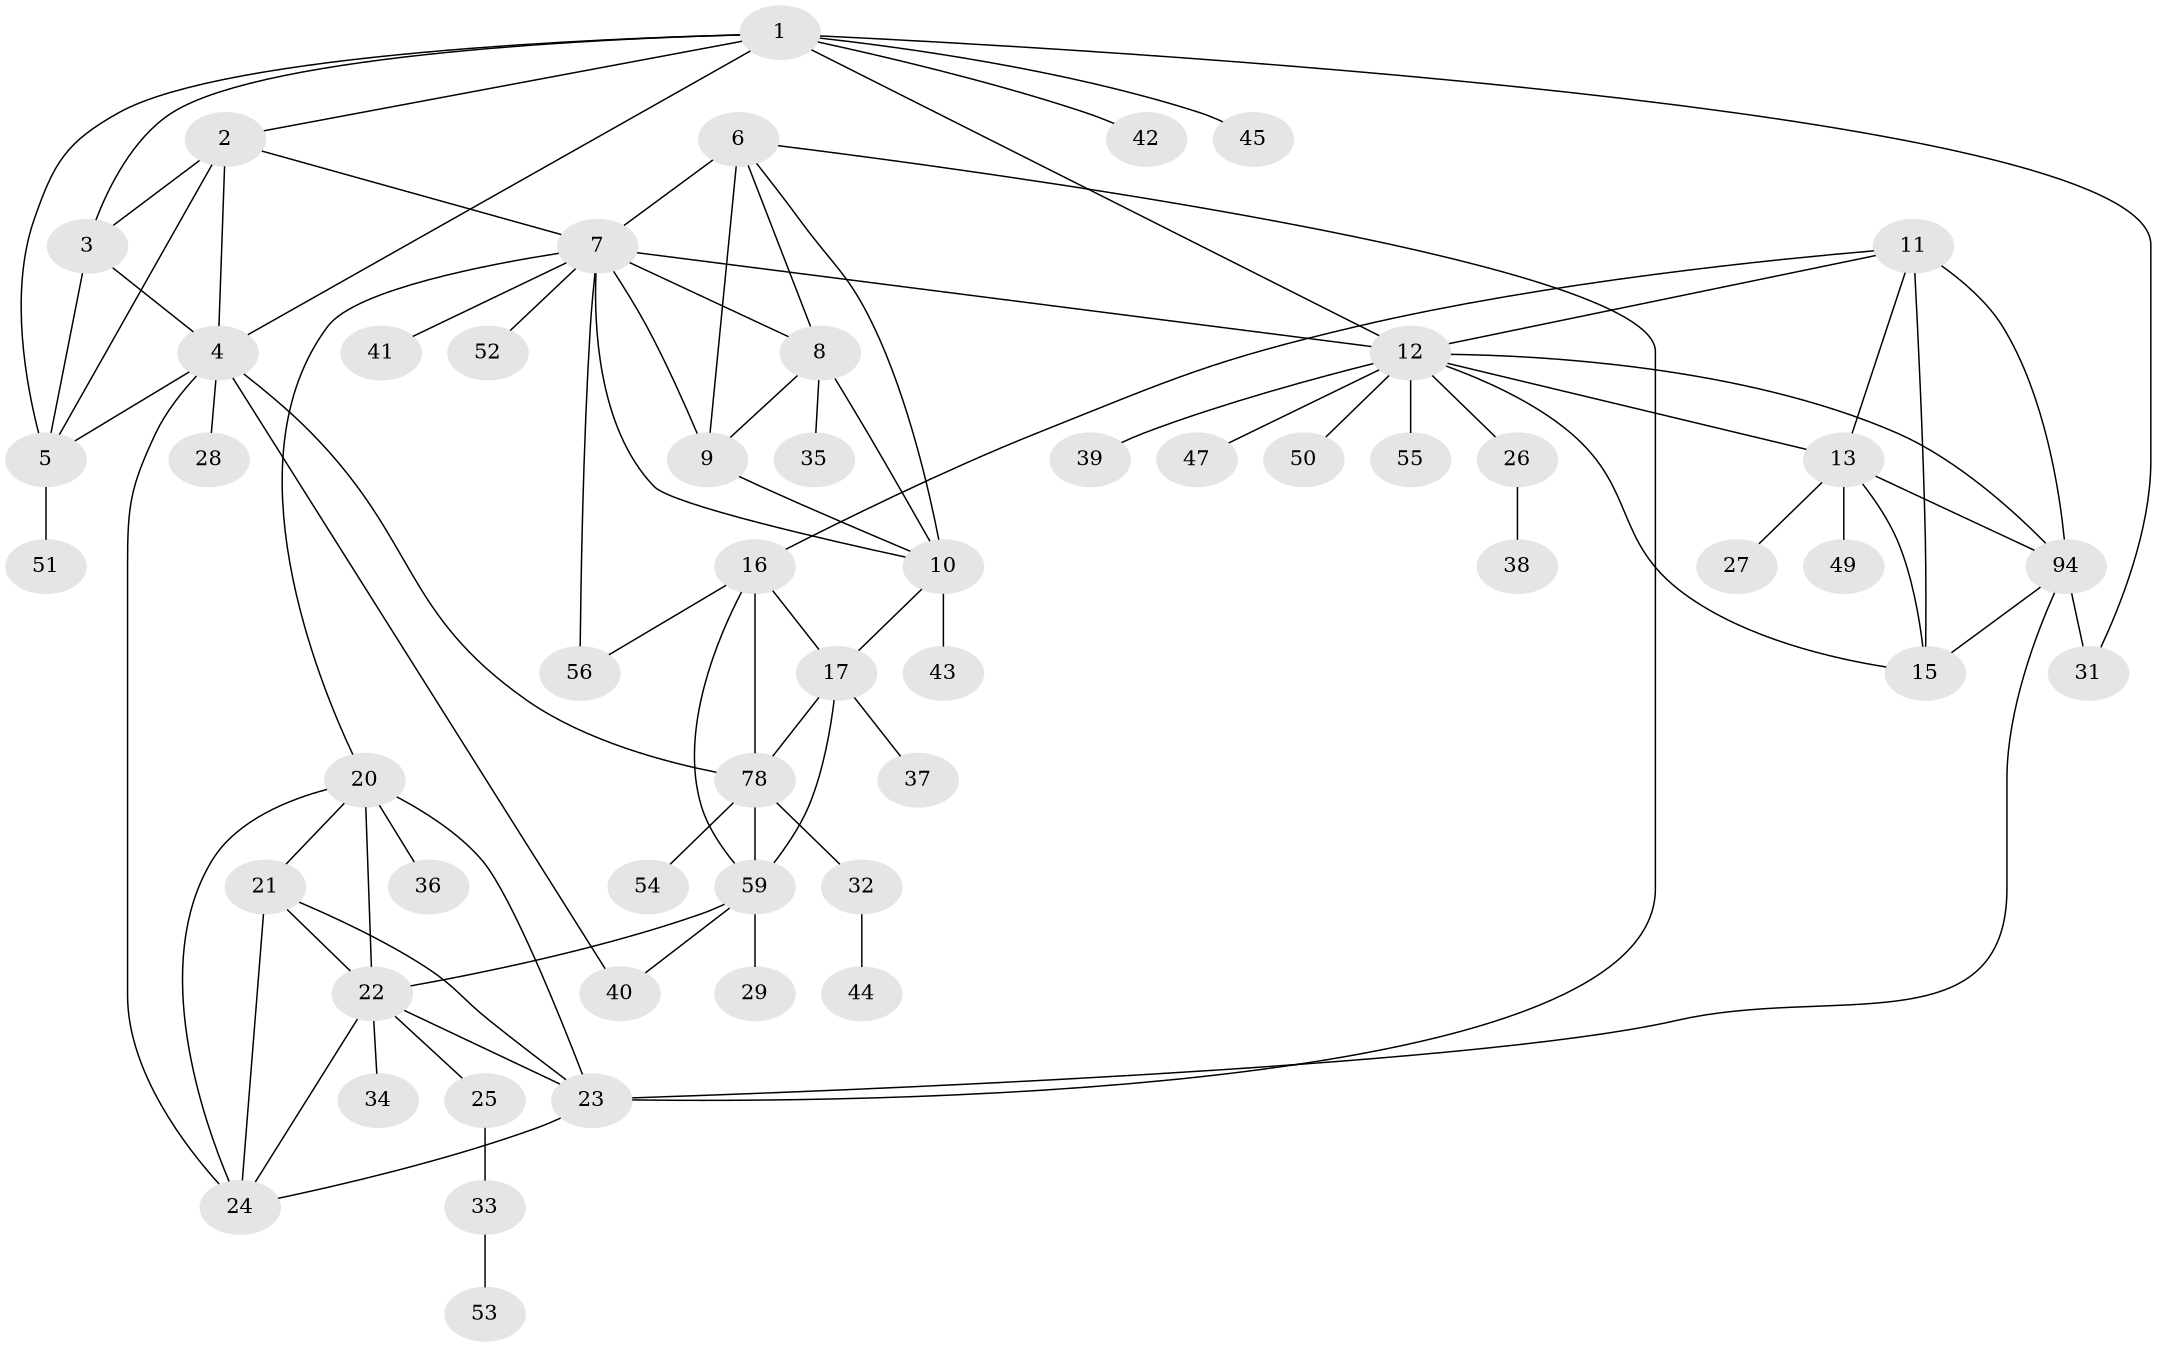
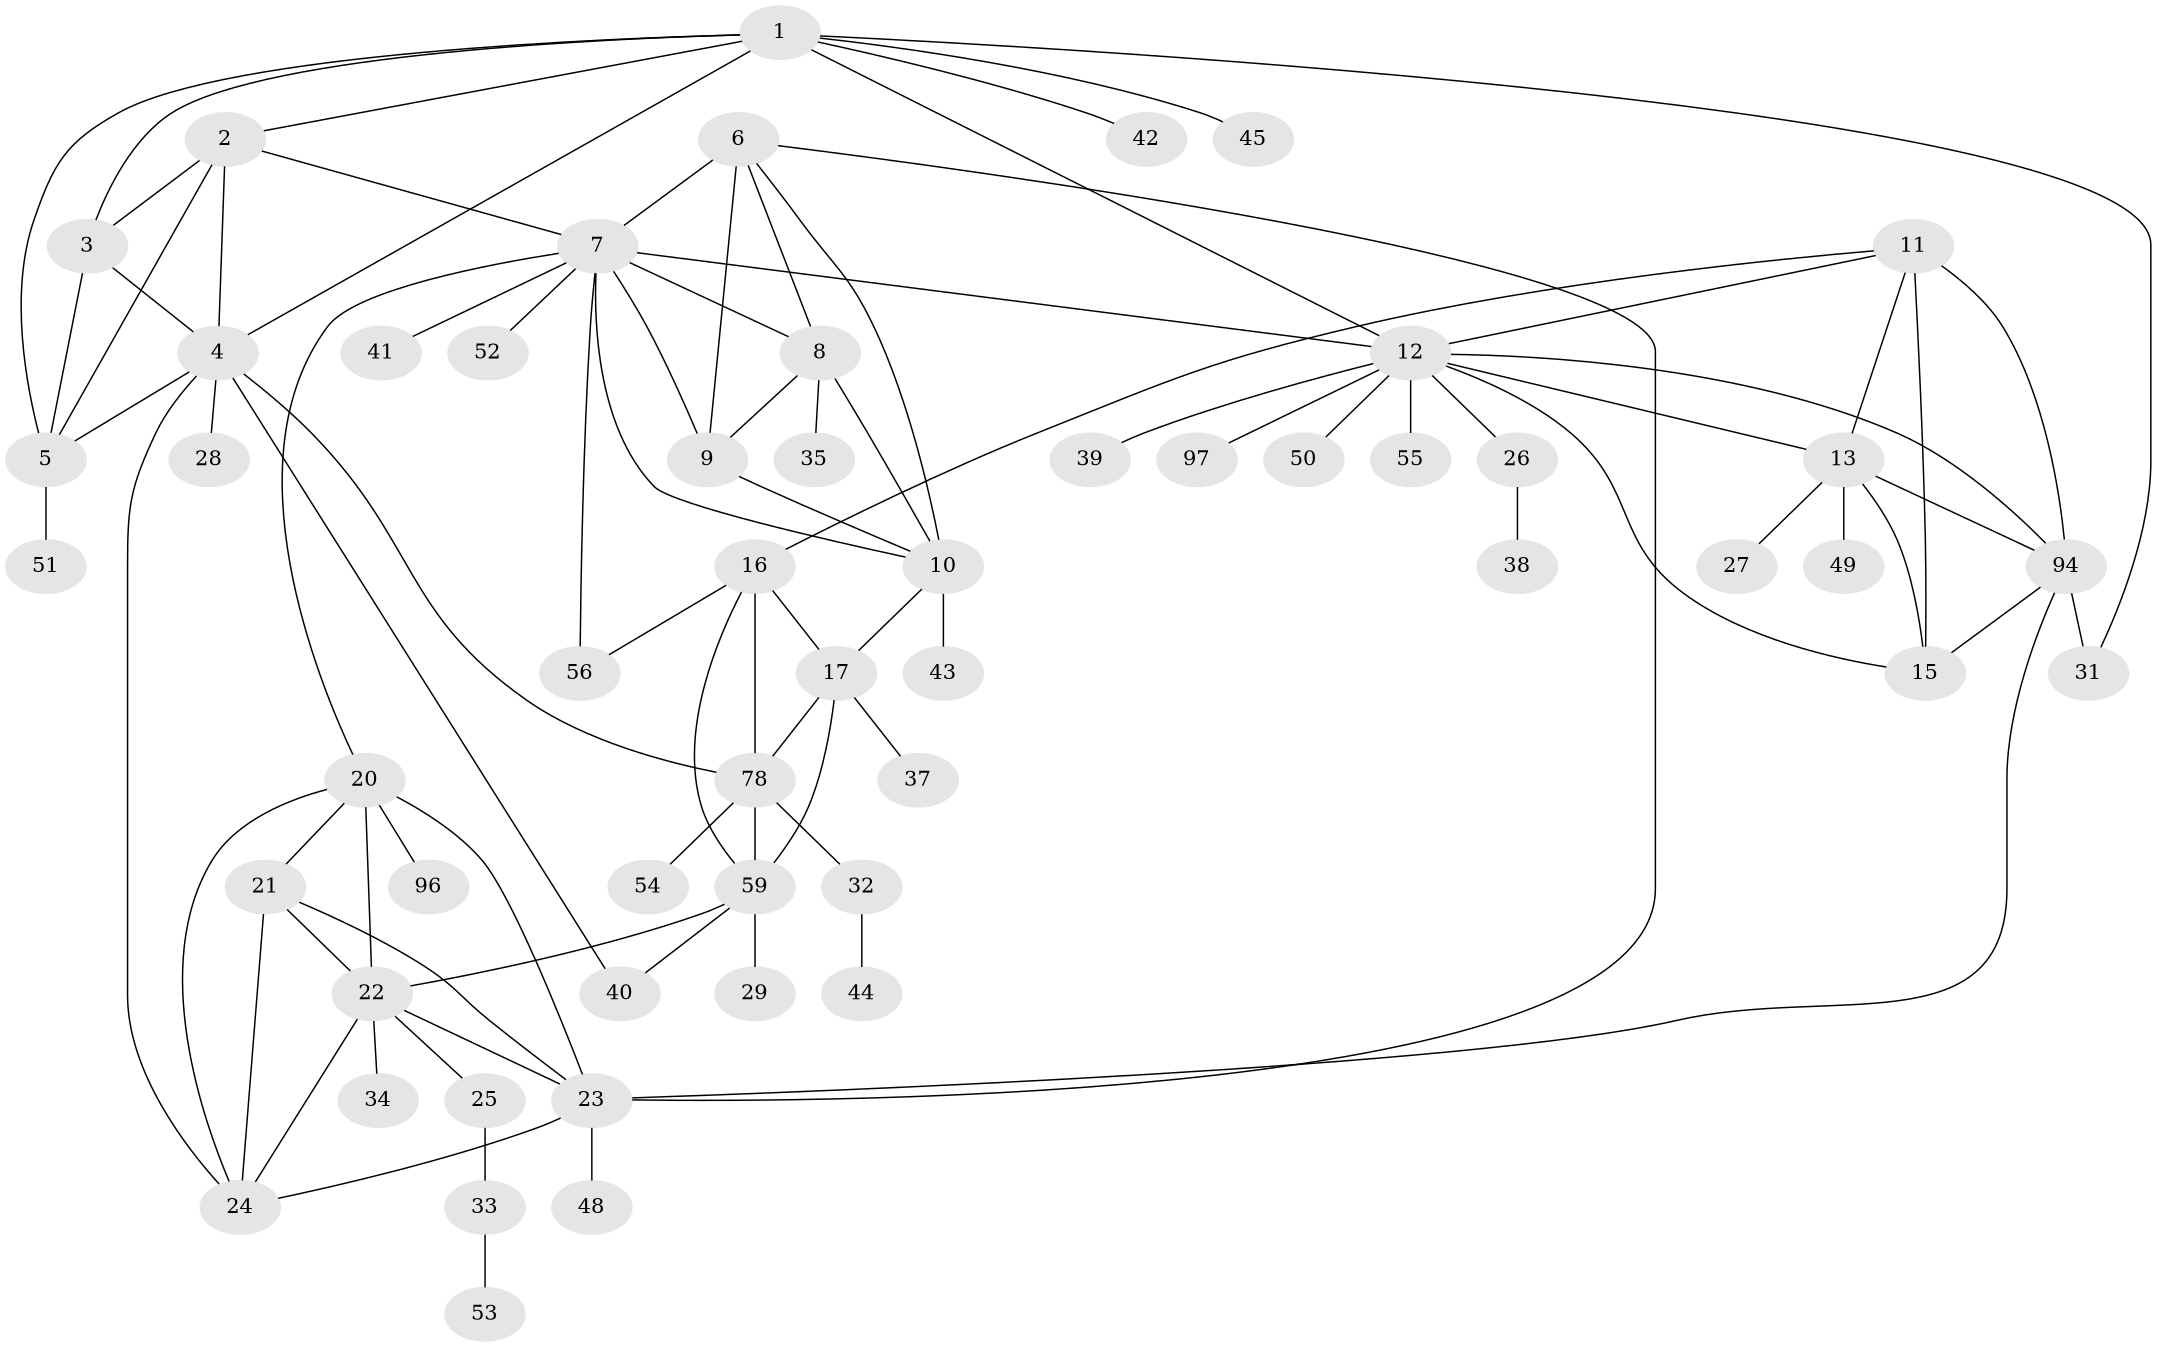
node "47": label "47" -> "97"
node "36": label "36" -> "96"
node "48": added
